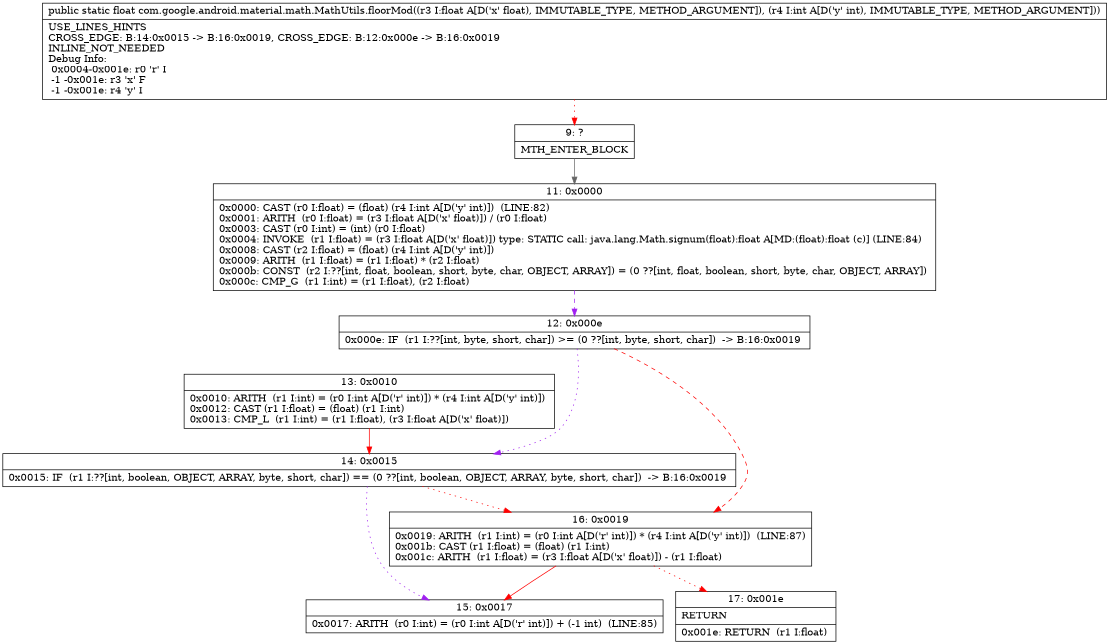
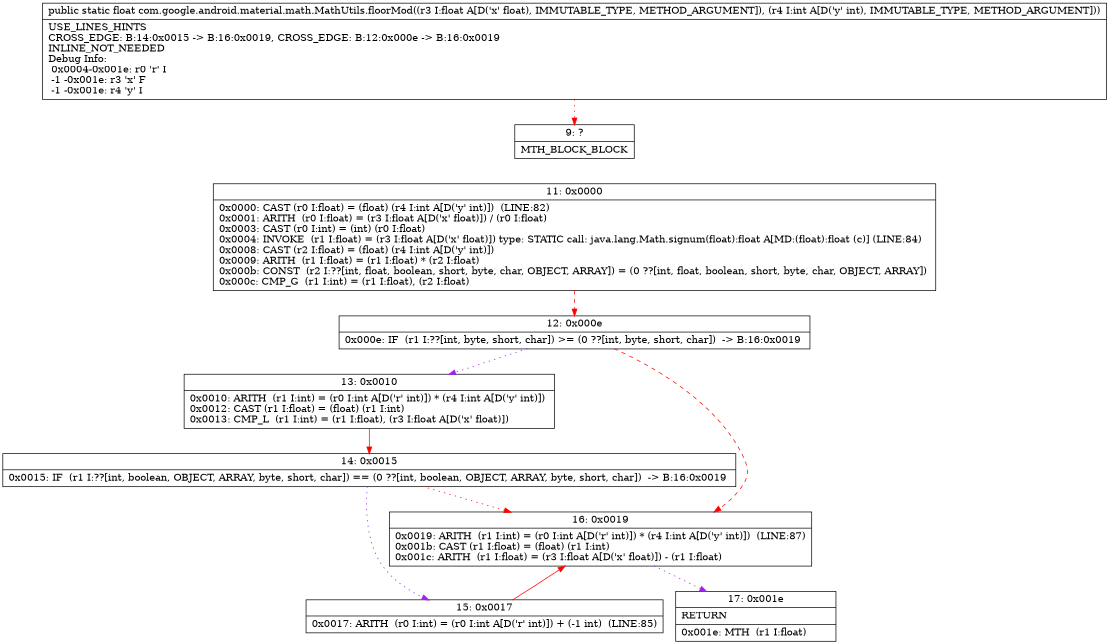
node "9: ?": text "MTH_ENTER_BLOCK" -> "MTH_BLOCK_BLOCK"
edge "9: ?" -> "11: 0x0000": removed
edge "11: 0x0000" -> "12: 0x000e": color purple -> red
edge "12: 0x000e" -> "14: 0x0015": now "12: 0x000e" -> "13: 0x0010"
edge "16: 0x0019" -> "17: 0x001e": color red -> purple
edge "16: 0x0019" -> "15: 0x0017": reversed
node "17: 0x001e": text "0x001e: RETURN  (r1 I:float)" -> "0x001e: MTH  (r1 I:float)"
